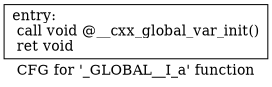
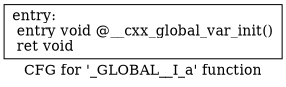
node "entry:": text "call void @__cxx_global_var_init()" -> "entry void @__cxx_global_var_init()"
